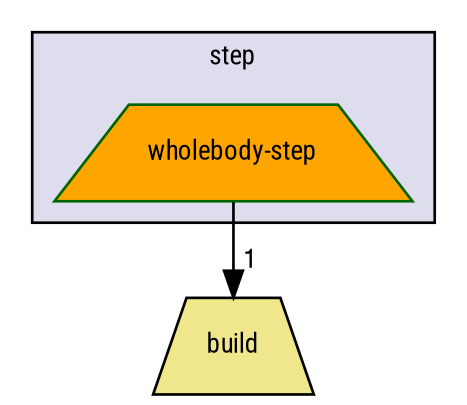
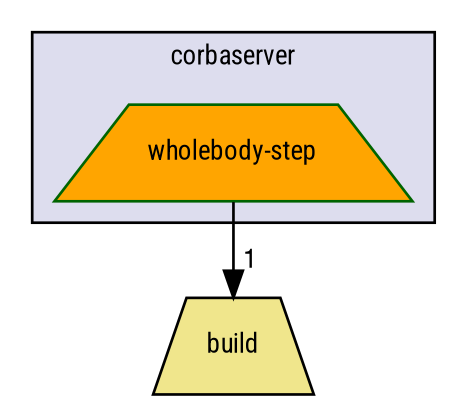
cluster "step": label "step" -> "corbaserver"
